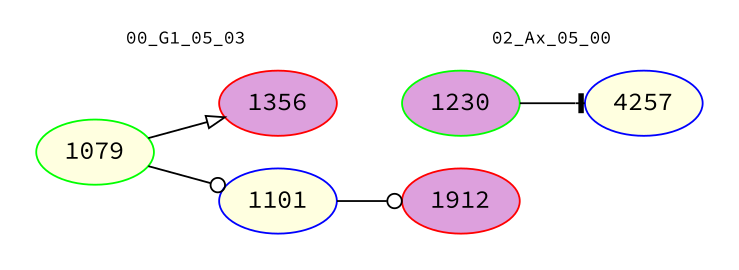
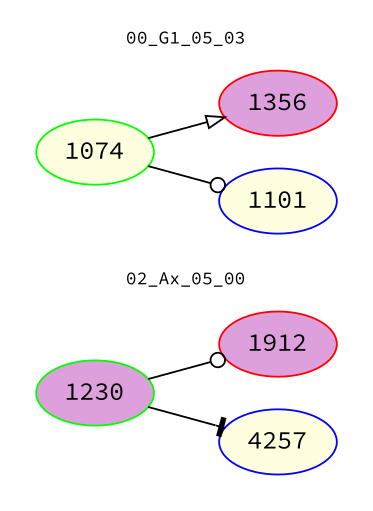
node "1079": label "1079" -> "1074"
edge "1101" -> "1912": now "1230" -> "1912"
